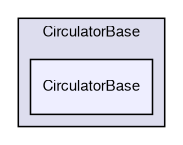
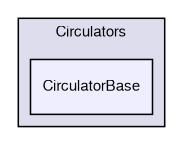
cluster "CirculatorBase": label "CirculatorBase" -> "Circulators"
